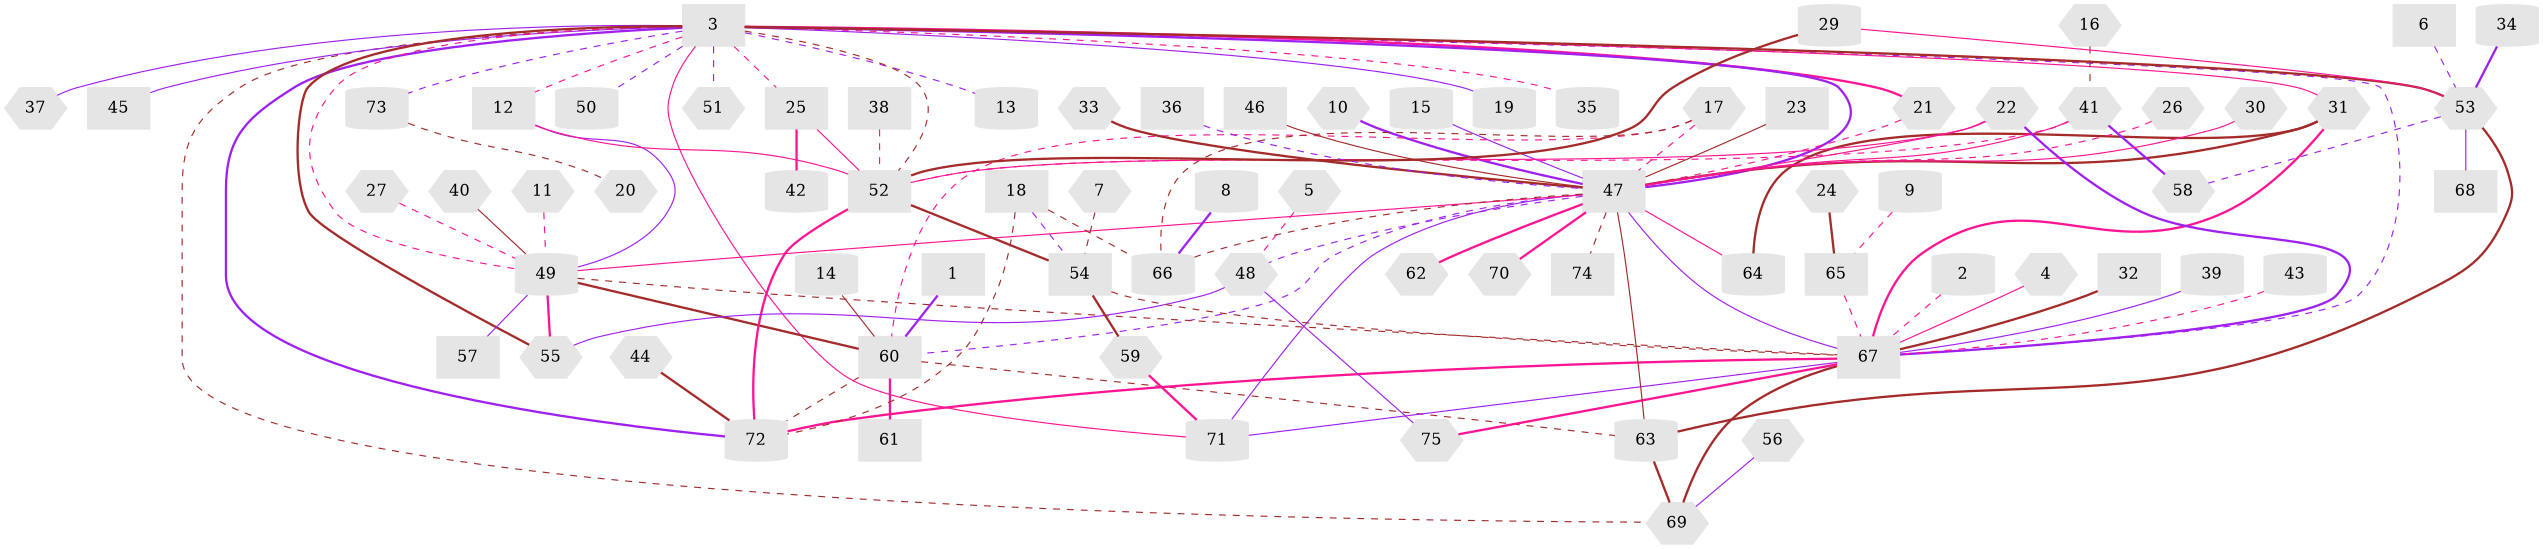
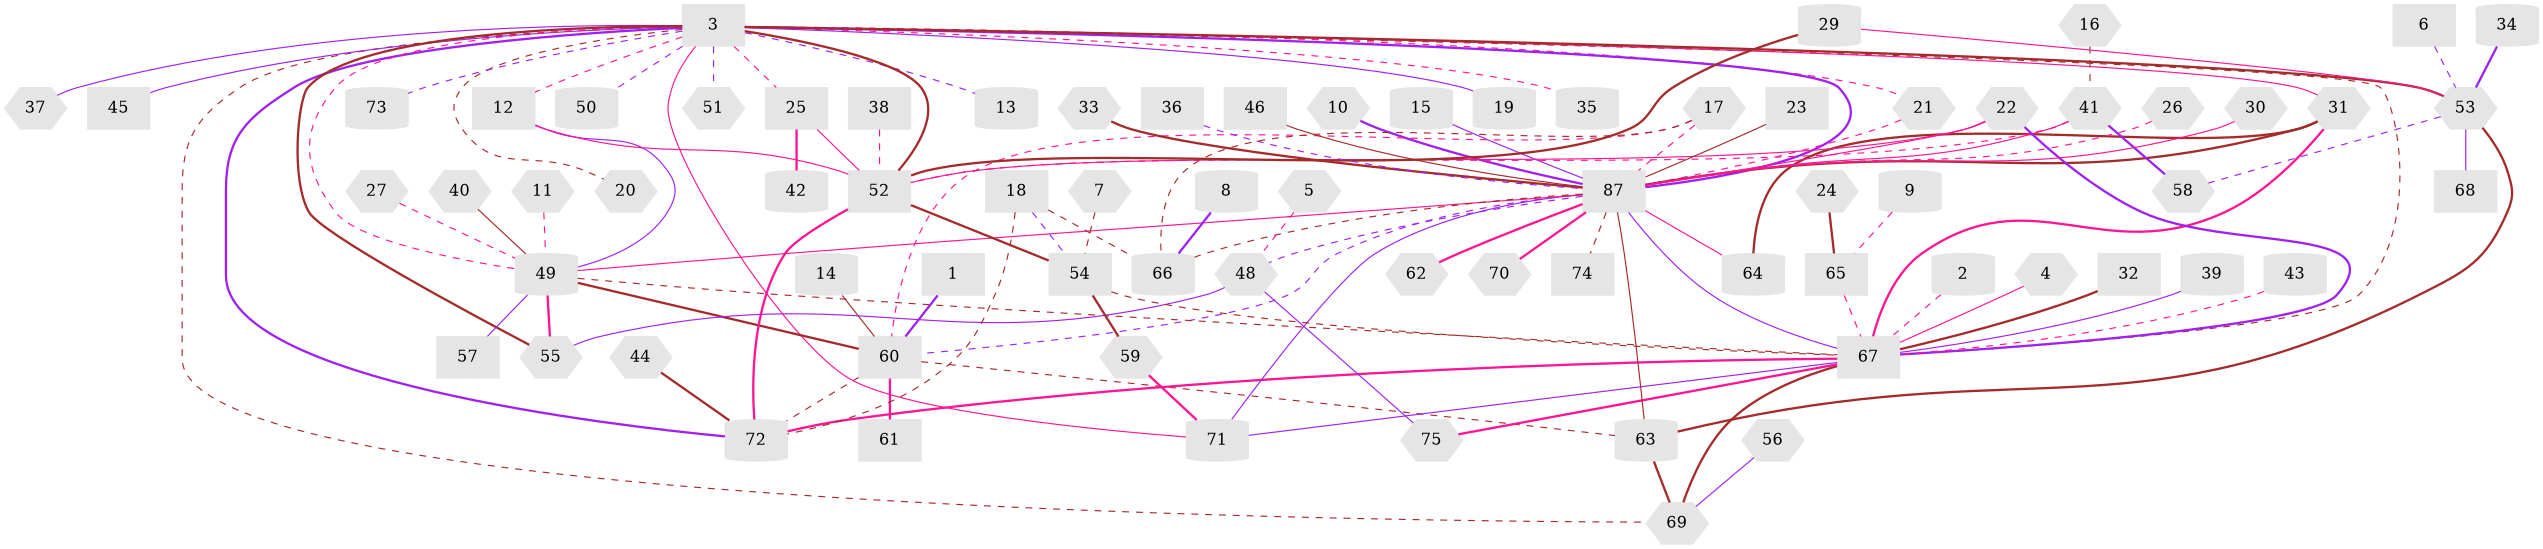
edge "3" -- "21": style bold -> dashed
edge "3" -- "52": style dashed -> bold
edge "73" -- "20": now "3" -- "20"
edge "3" -- "67": color purple -> brown
node "47": label "47" -> "87"
